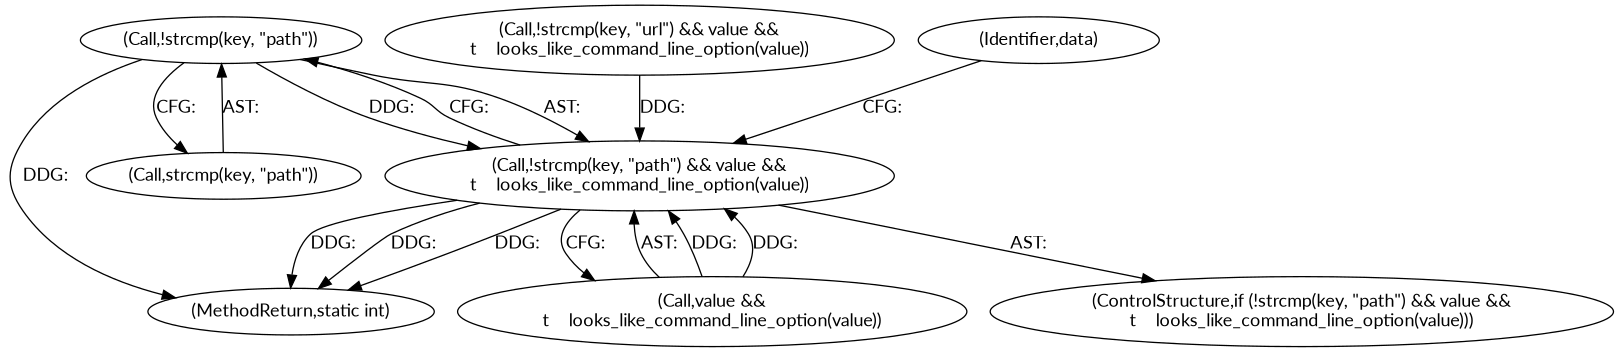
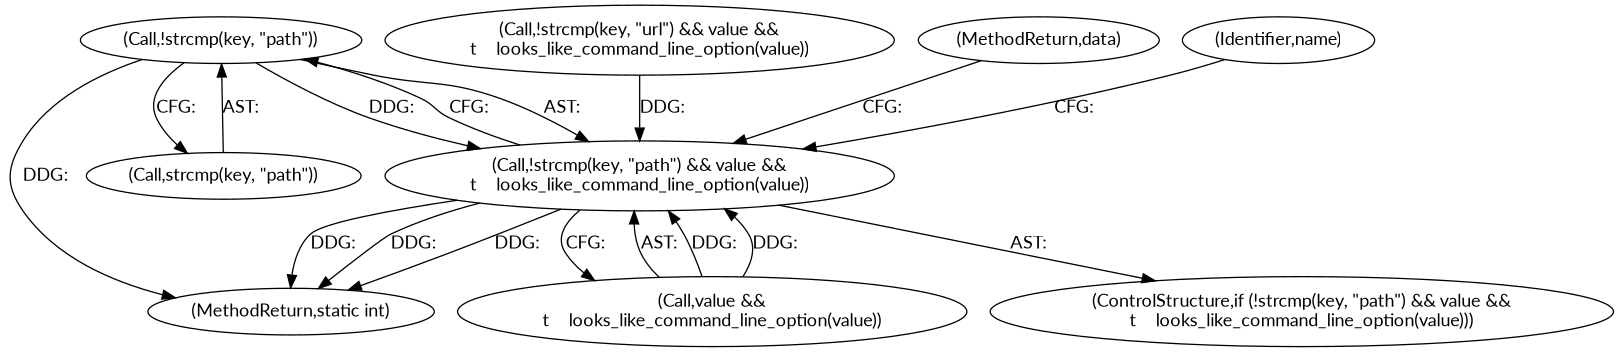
node "(Identifier,data)": label "(Identifier,data)" -> "(MethodReturn,data)"
node "(Identifier,name)": added
